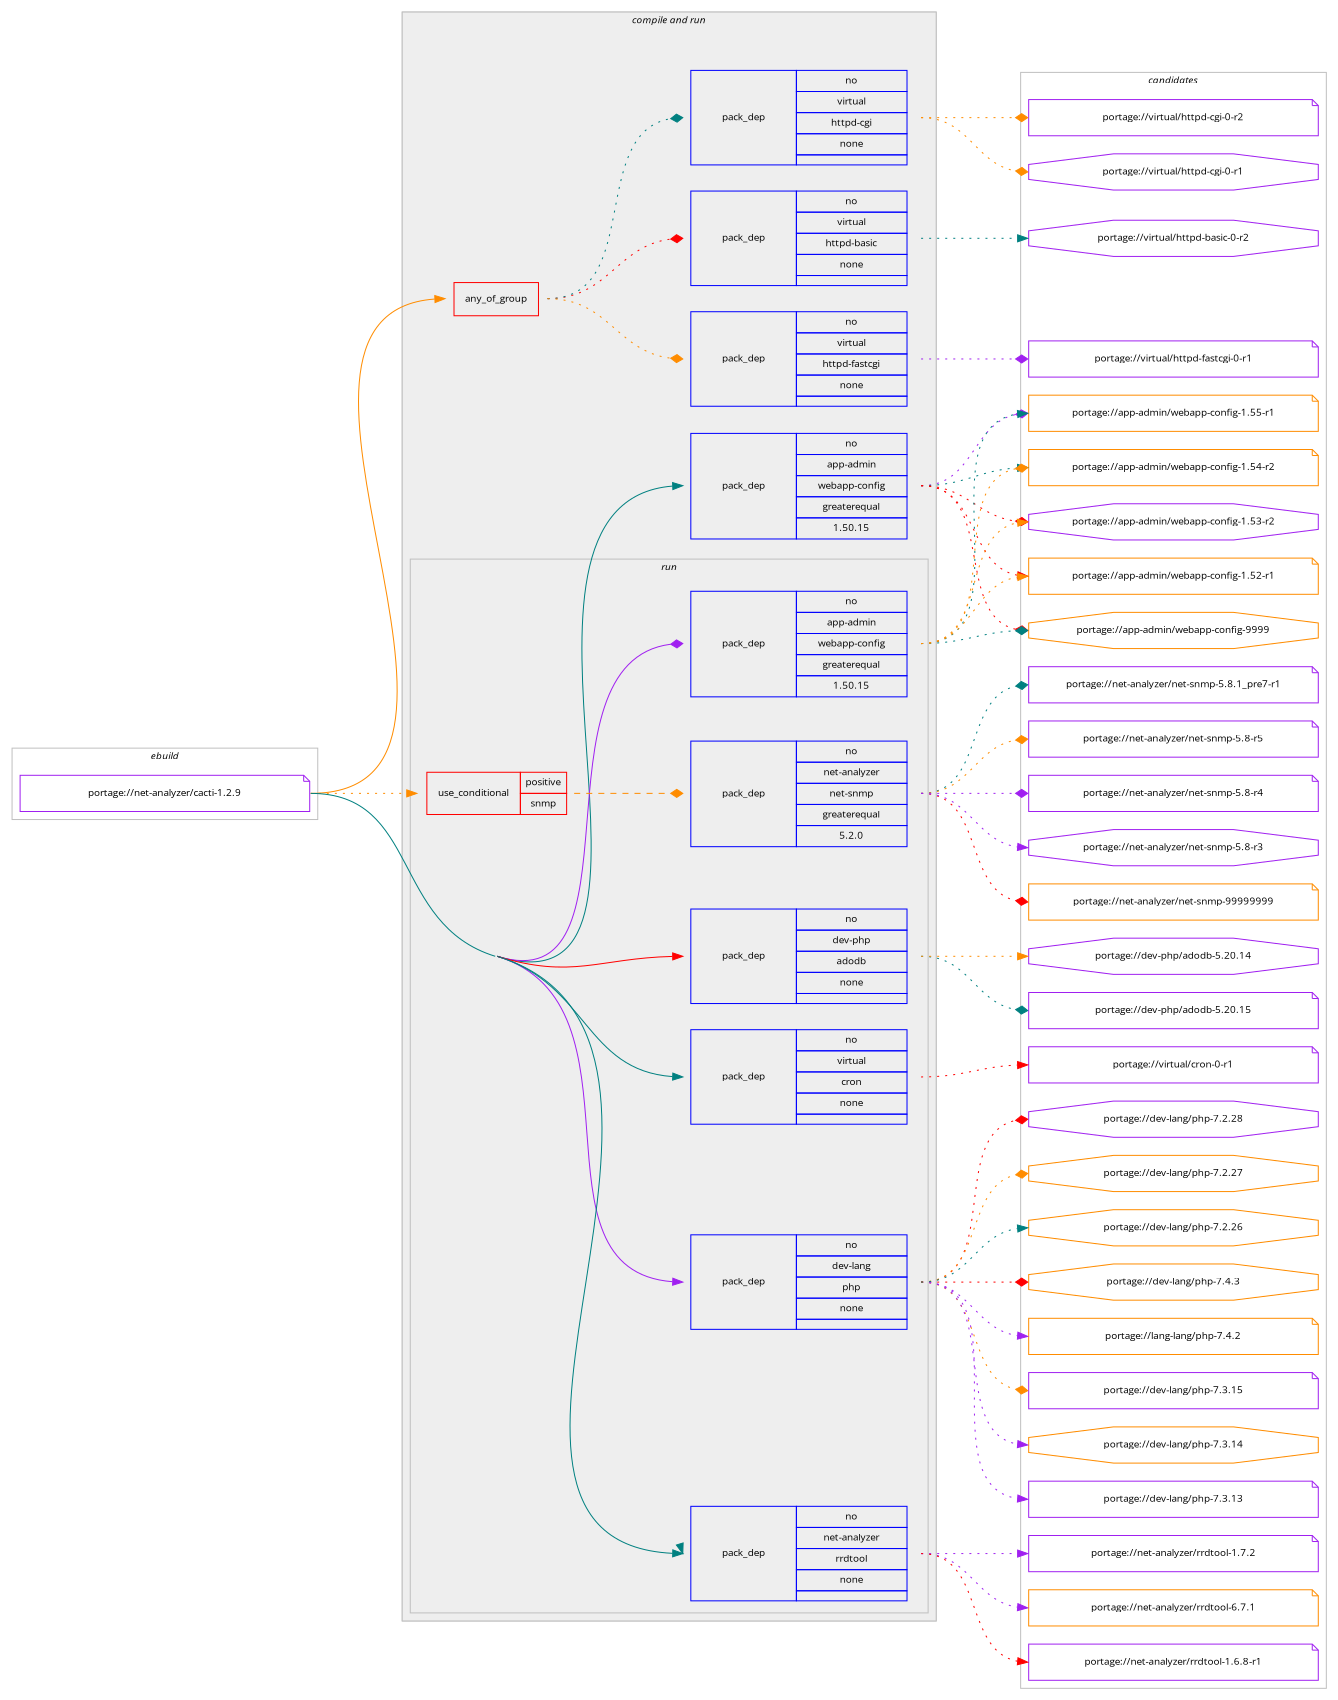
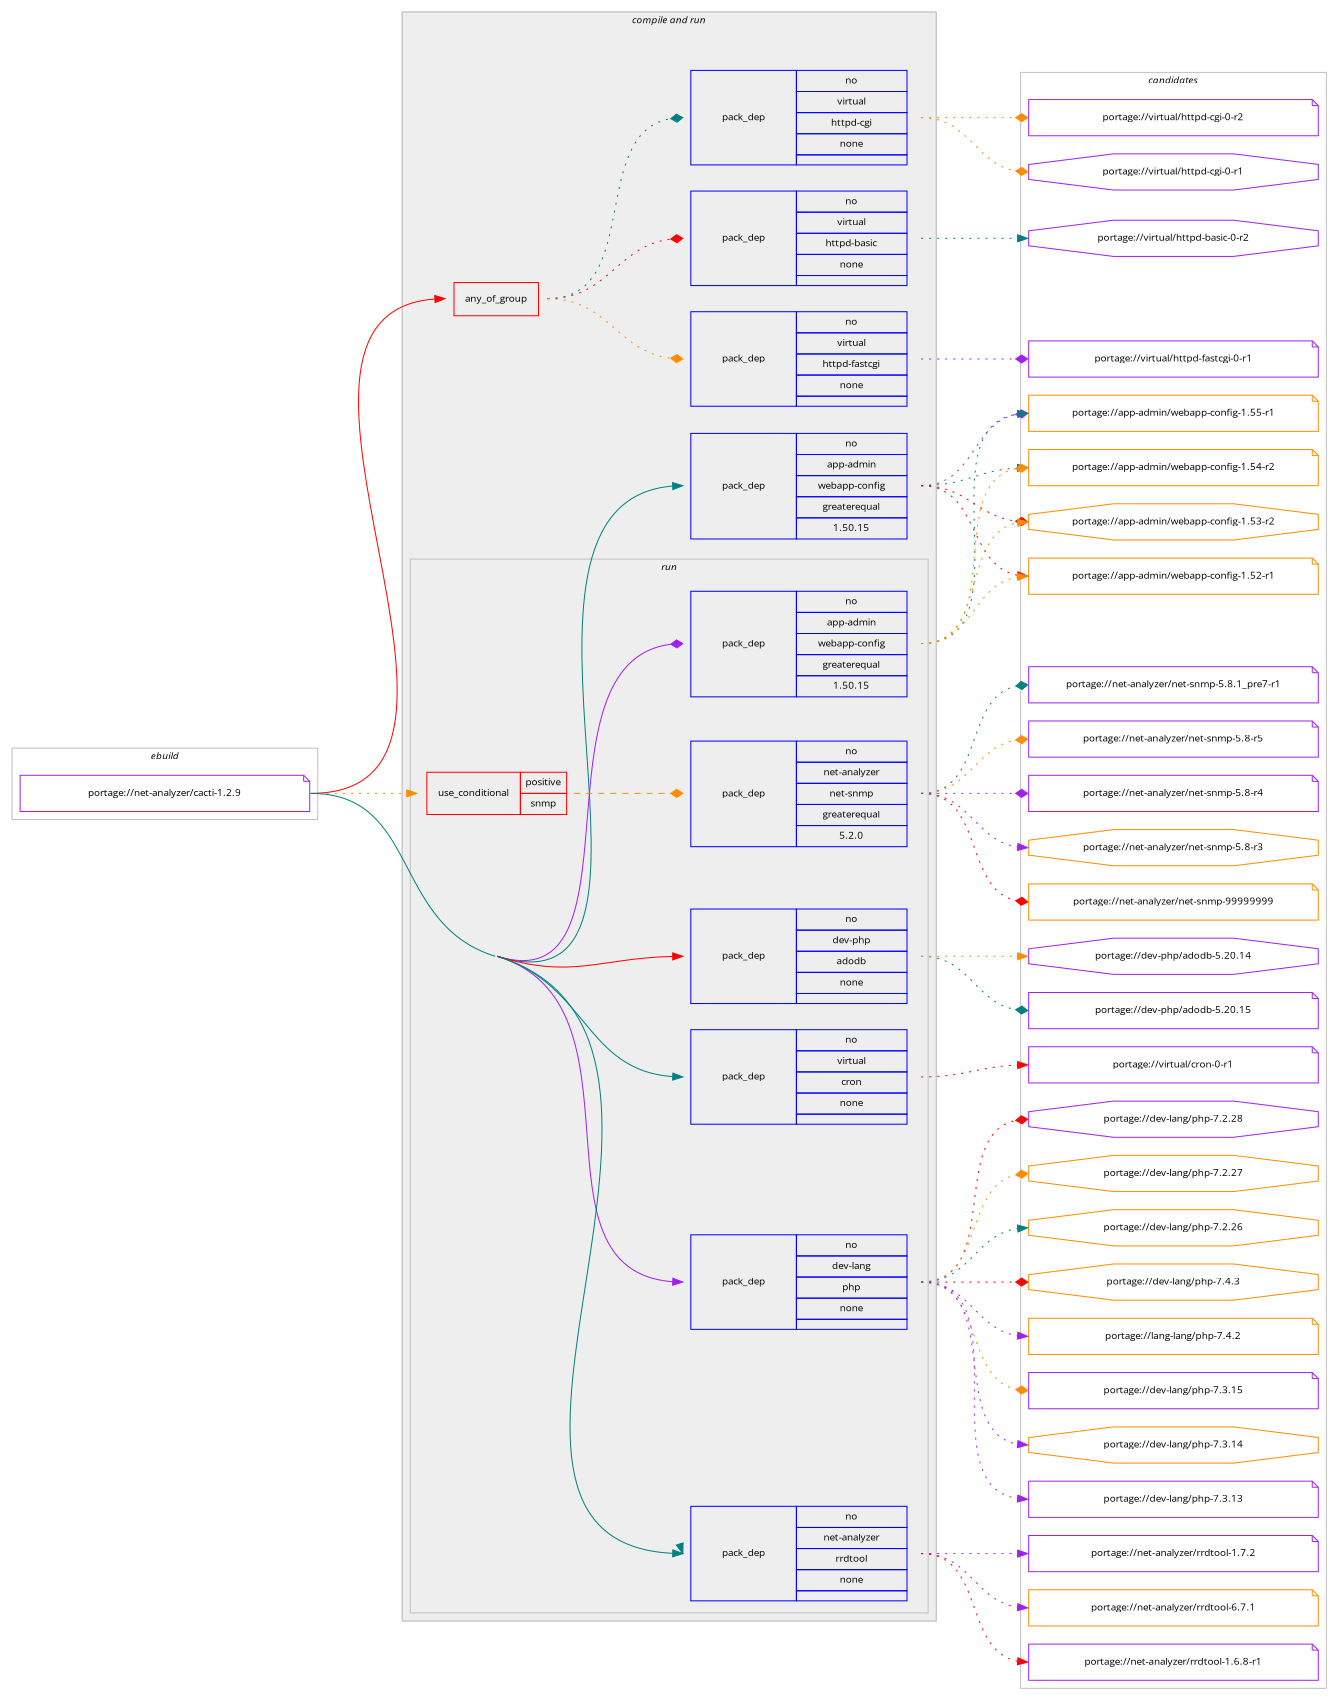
node "portage://app-admin/webapp-config-1.53-r2": color purple -> darkorange
edge "portage://net-analyzer/cacti-1.2.9" -> "any_of_group": color darkorange -> red
node "portage://app-admin/webapp-config-9999": removed
node "portage://net-analyzer/net-snmp-5.8-r3": color purple -> darkorange
